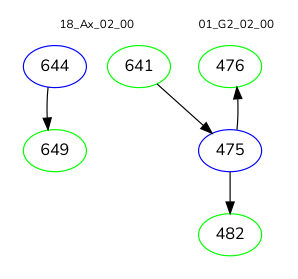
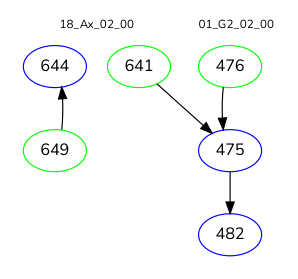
edge "644" -> "649": reversed
edge "475" -> "476": reversed
node "482": color green -> blue
